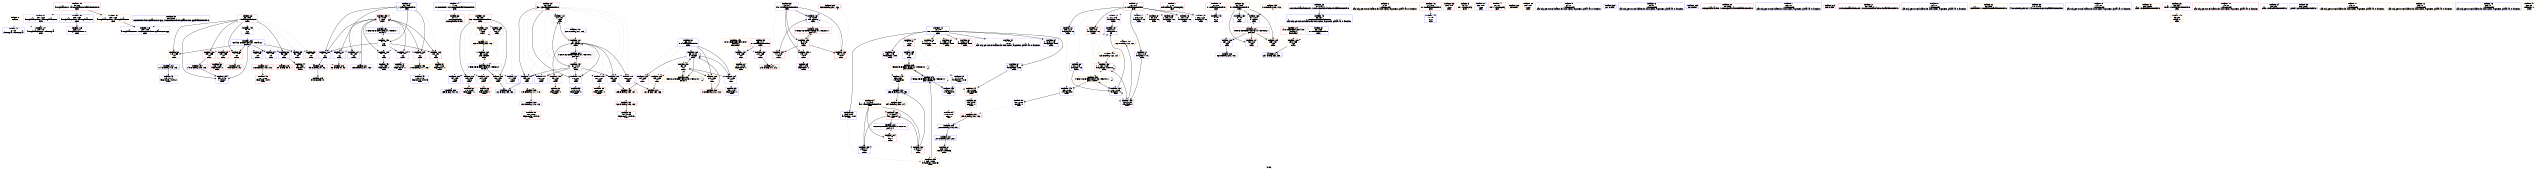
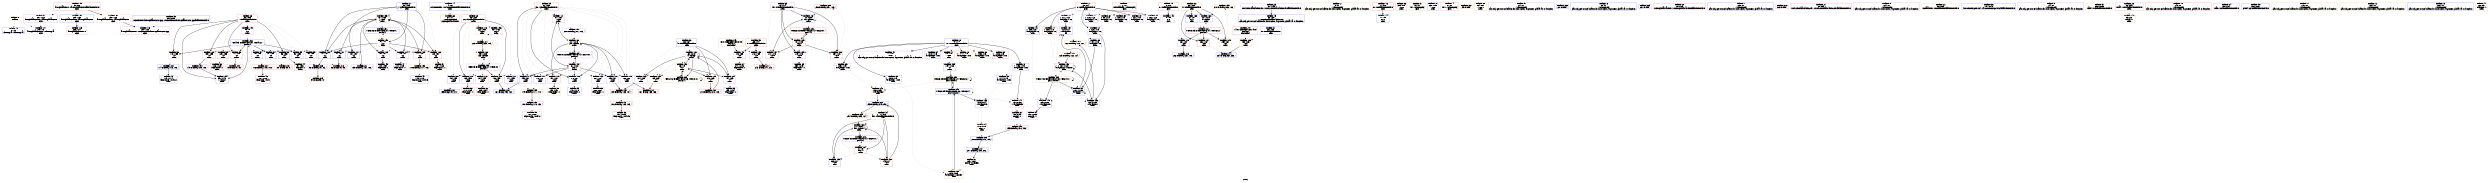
edge "NodeID: 151" -> "NodeID: 232": now "NodeID: 151" -> "NodeID: 140"
